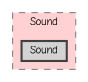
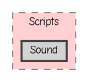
cluster "Sound": label "Sound" -> "Scripts"
